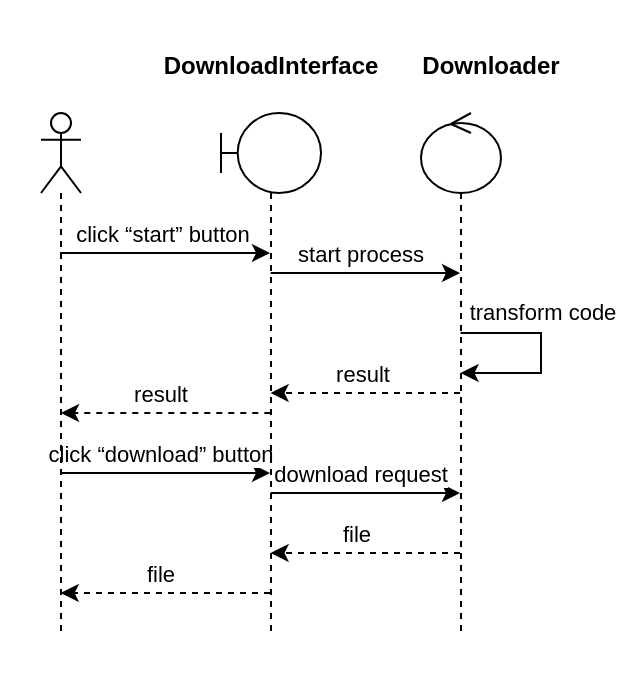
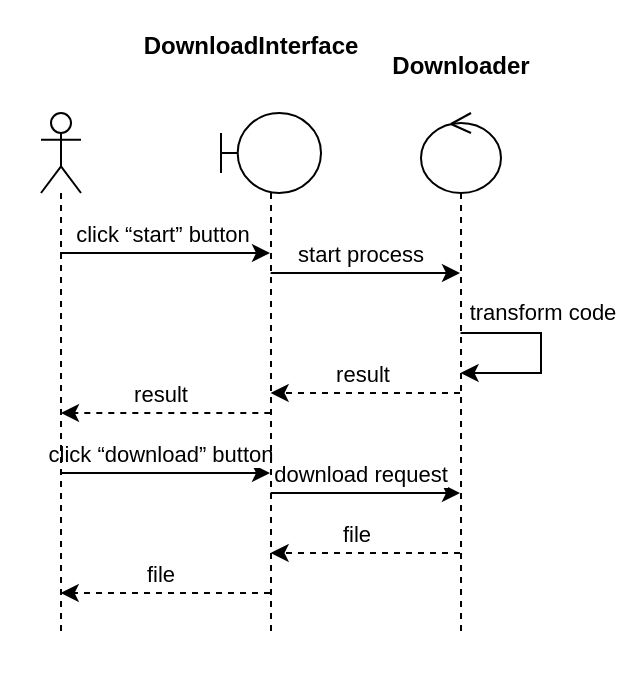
node "DownloadInterface": moved (271, 67) -> (251, 47)
node "Downloader": moved (491, 67) -> (461, 67)
